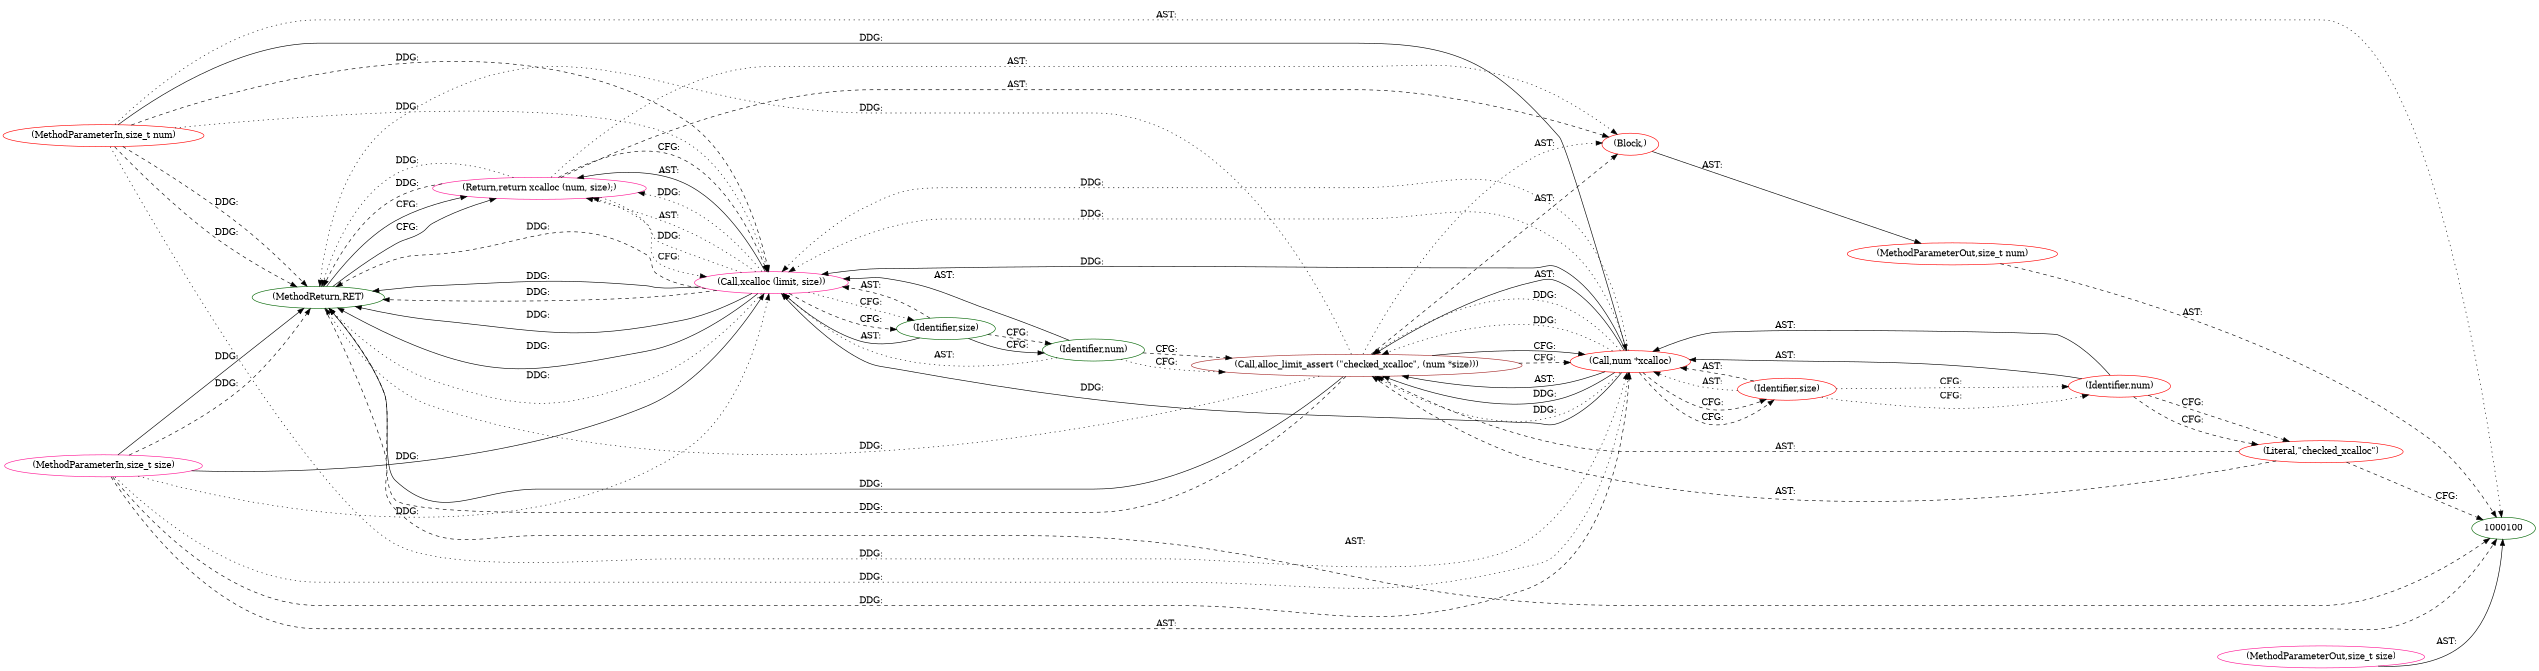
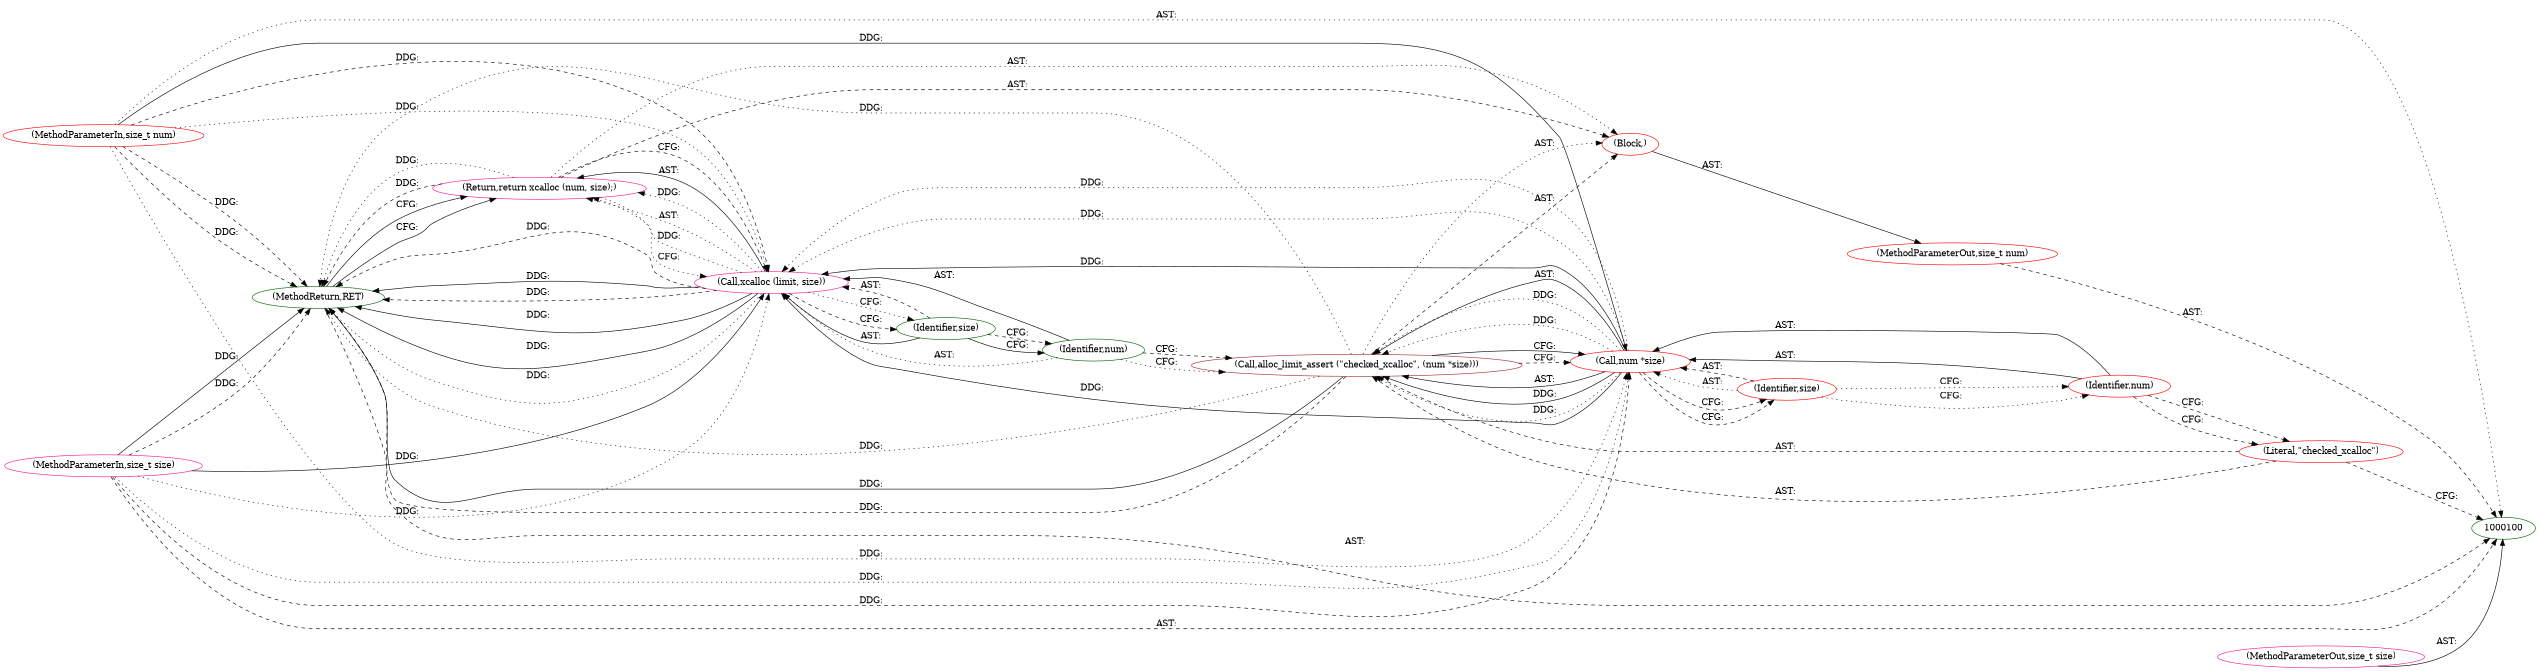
node "(Call,num *xcalloc)": label "(Call,num *xcalloc)" -> "(Call,num *size)"
